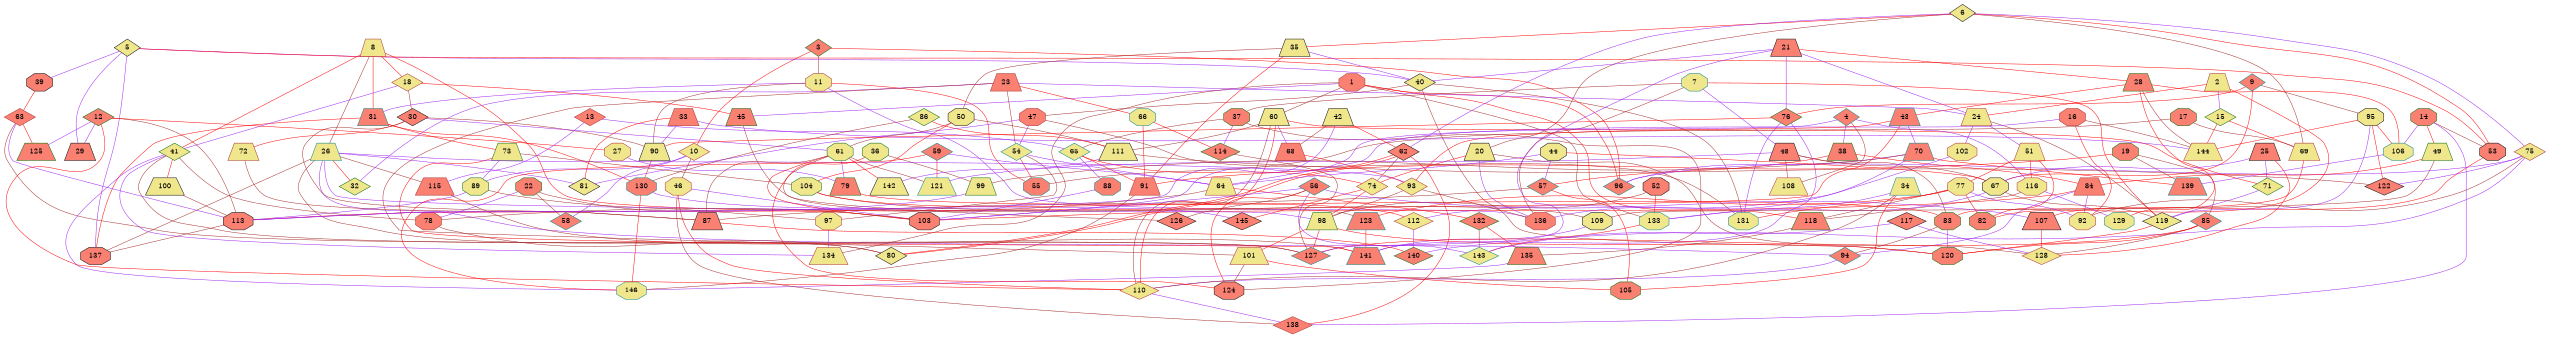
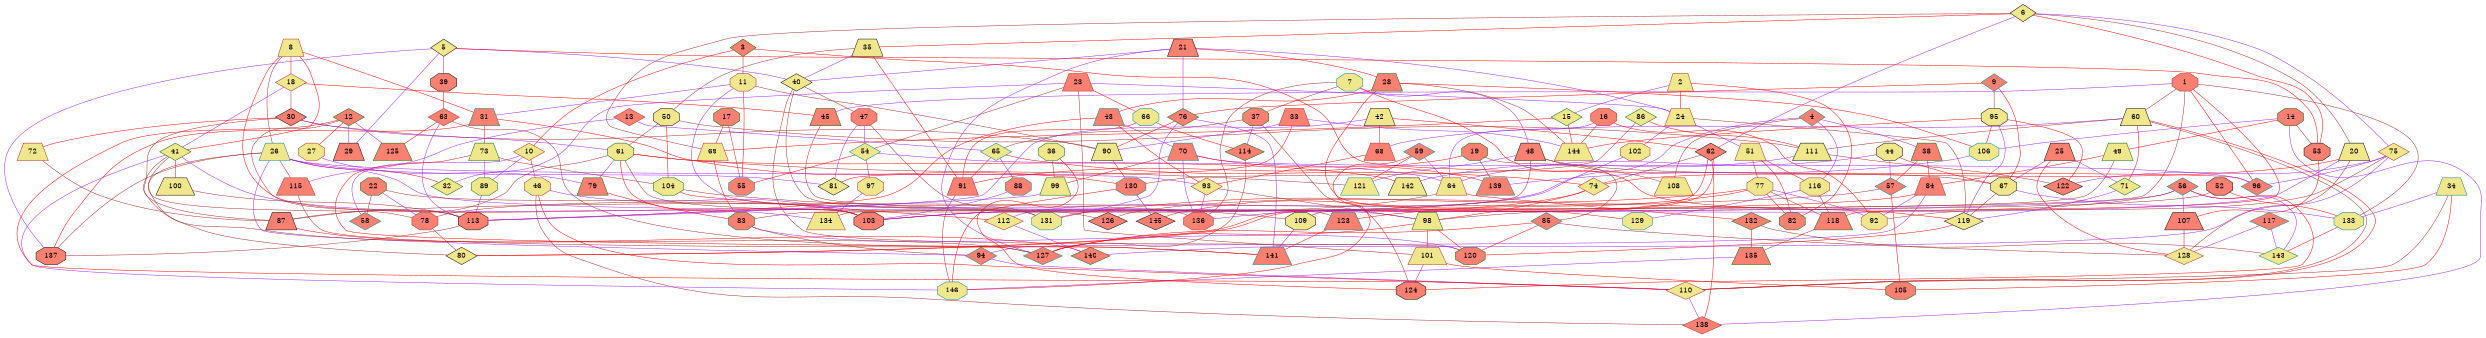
edge "93" -- "136": color brown -> purple
edge "89" -- "97": removed
node "117": color black -> teal
